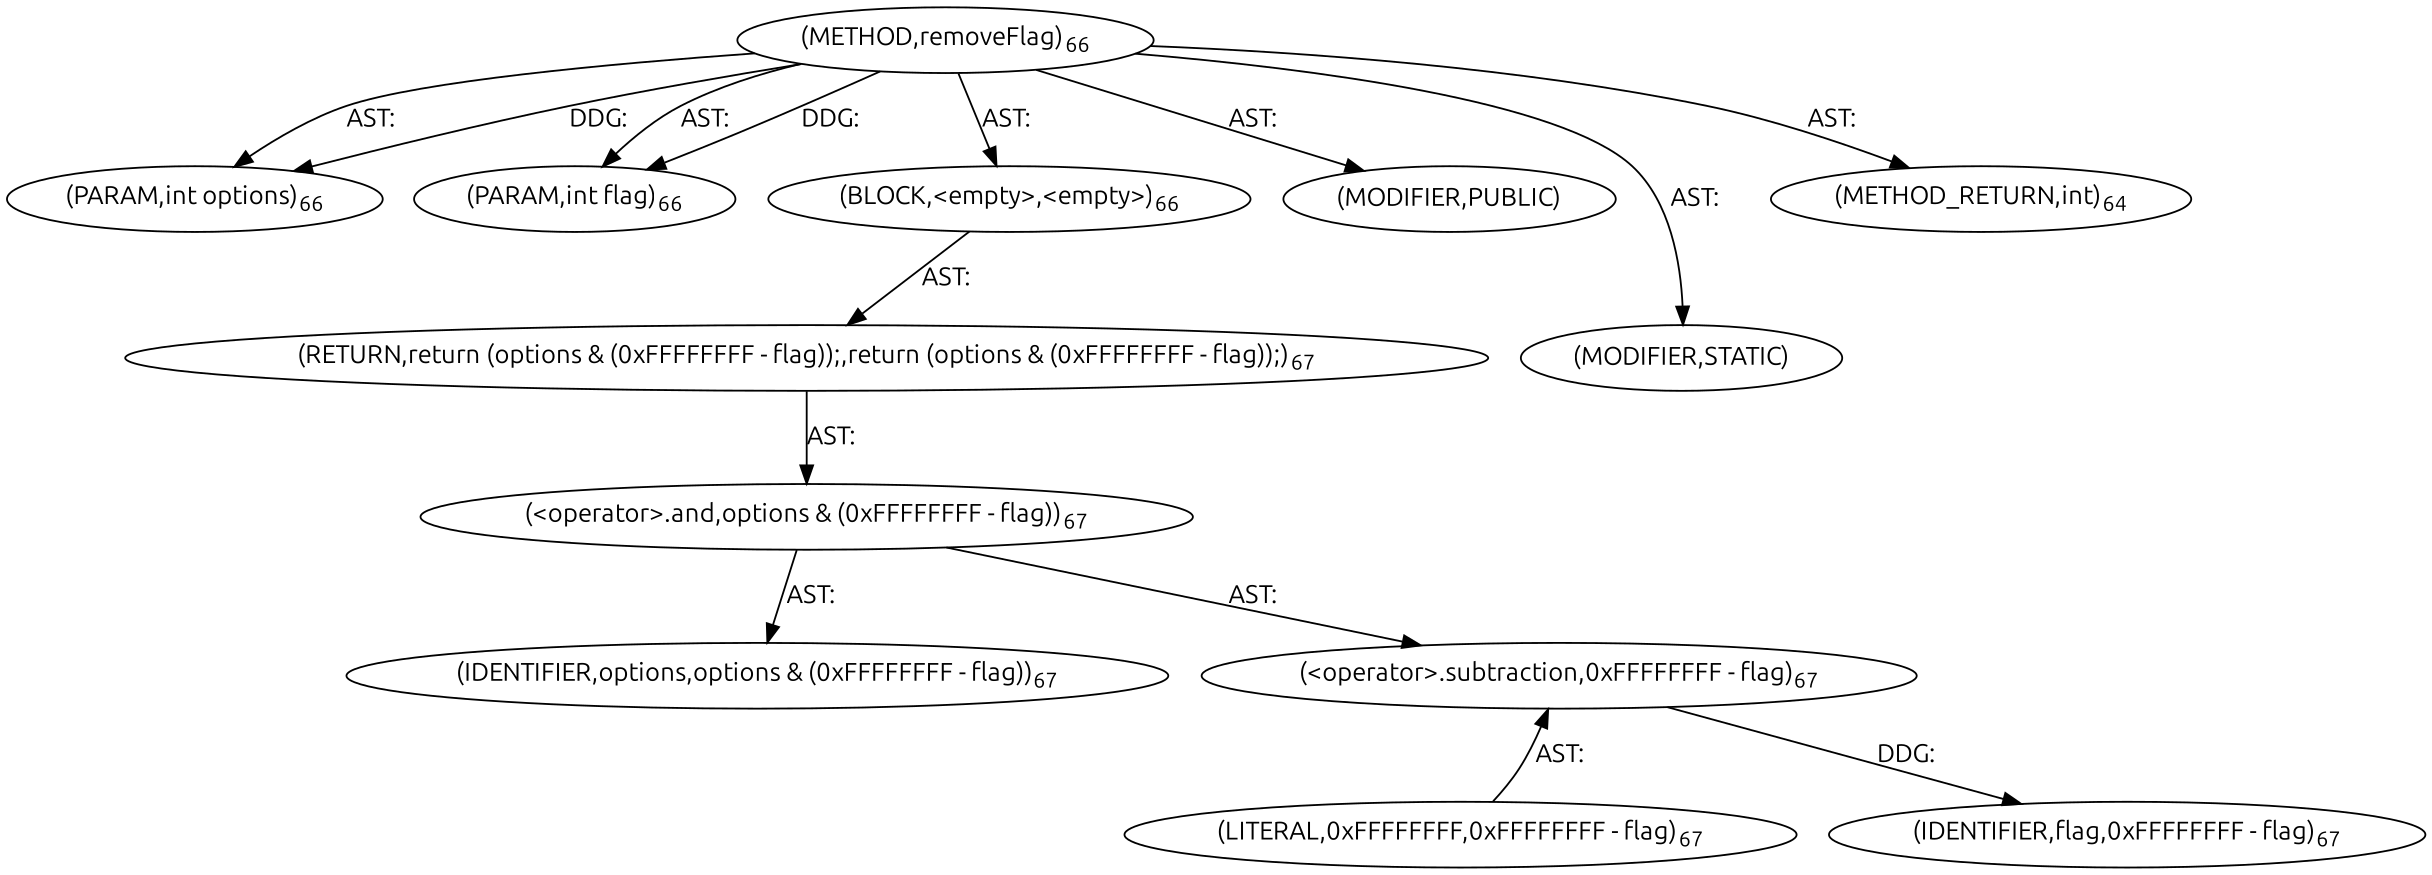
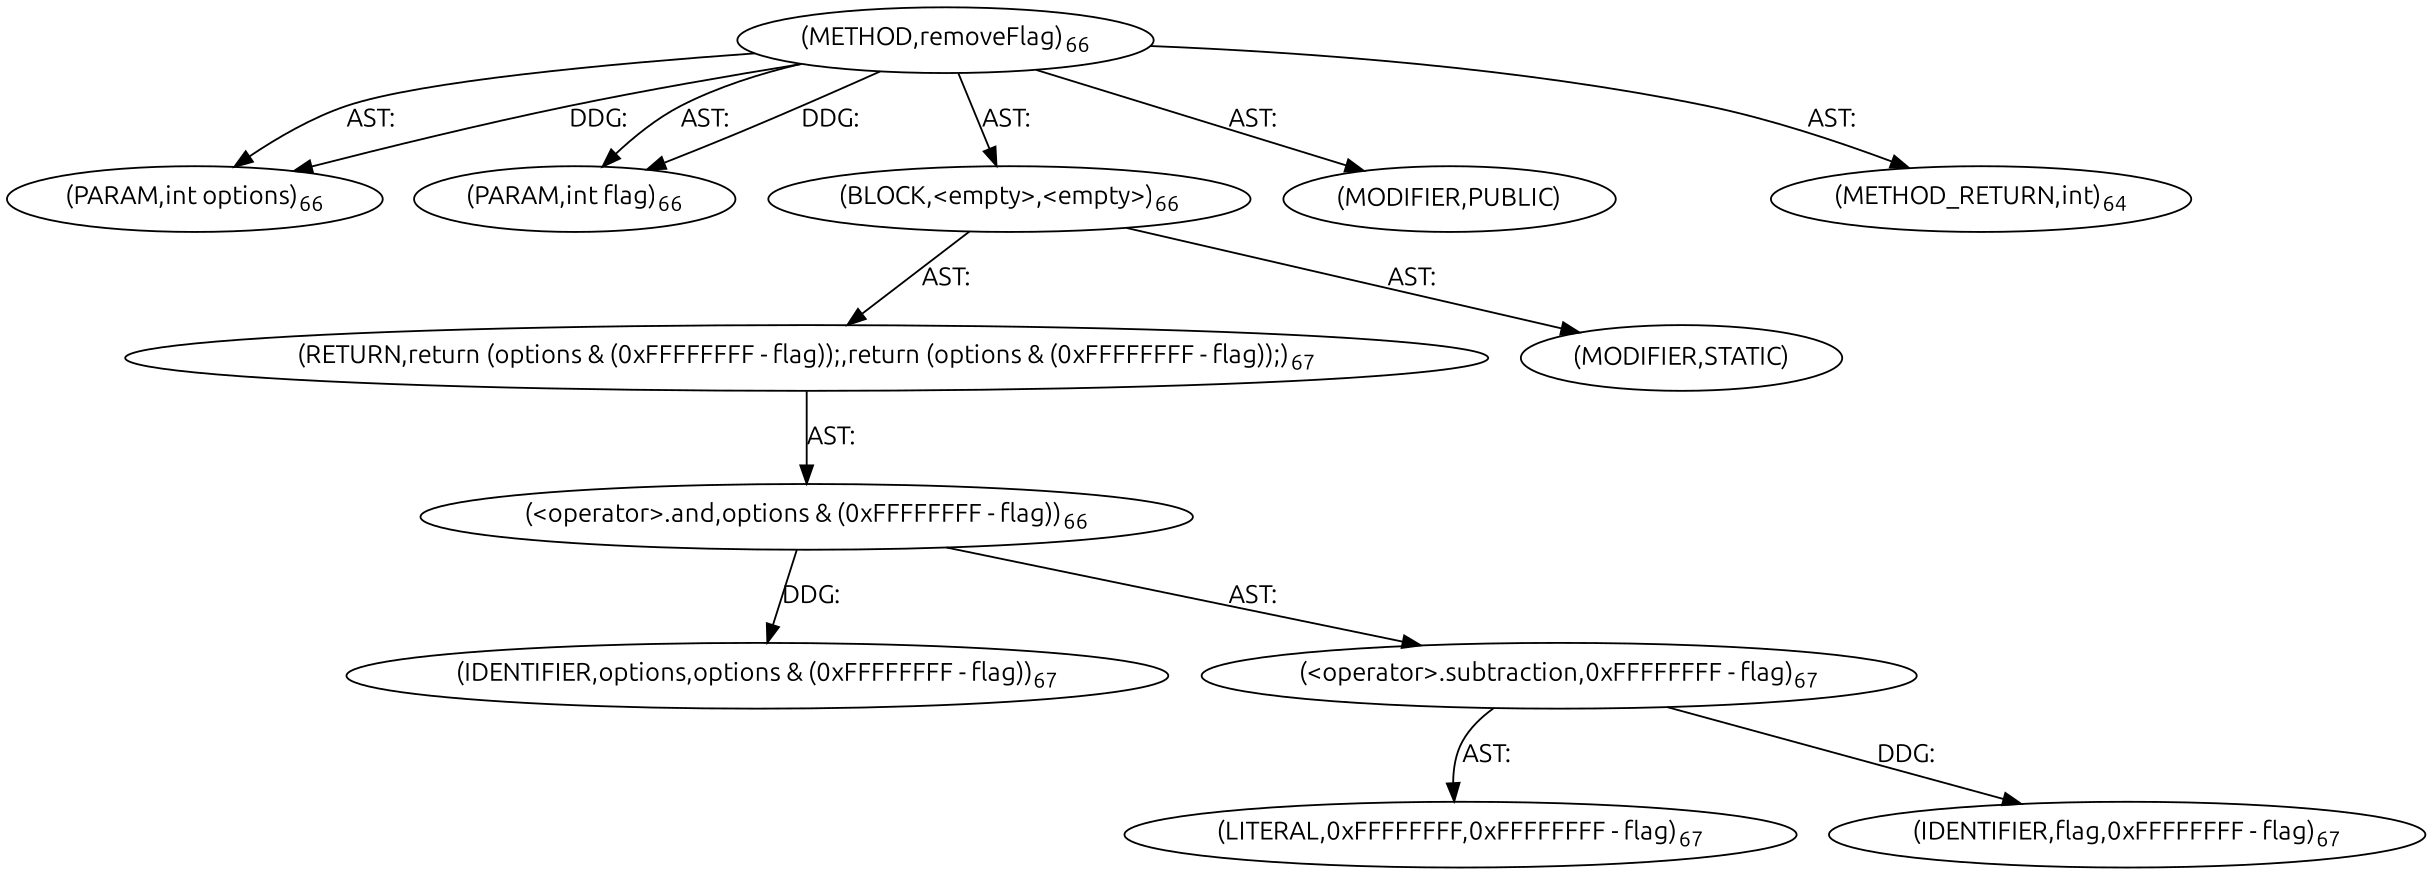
edge "(METHOD,removeFlag)" -> "(MODIFIER,STATIC)": now "(BLOCK,<empty>,<empty>)" -> "(MODIFIER,STATIC)"
node "(<operator>.and,options & (0xFFFFFFFF - flag))": text "67" -> "66"
edge "(<operator>.and,options & (0xFFFFFFFF - flag))" -> "(IDENTIFIER,options,options & (0xFFFFFFFF - flag))": label "AST: " -> "DDG: "
edge "(LITERAL,0xFFFFFFFF,0xFFFFFFFF - flag)" -> "(<operator>.subtraction,0xFFFFFFFF - flag)": reversed
